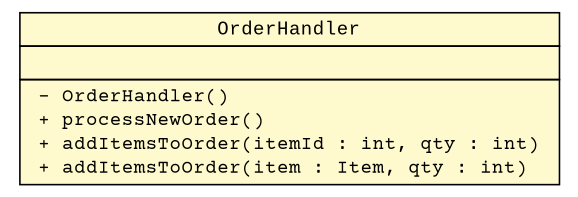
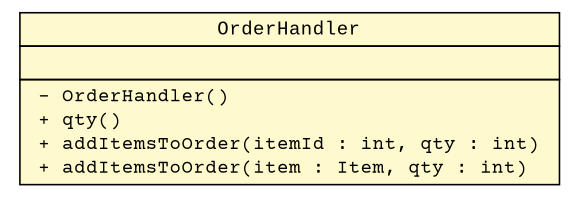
node "OrderHandler": text "+ processNewOrder()" -> "+ qty()"
